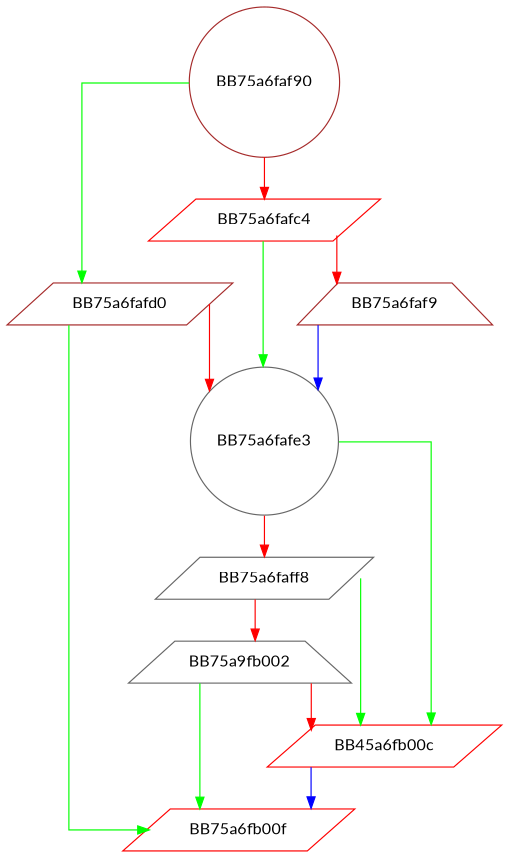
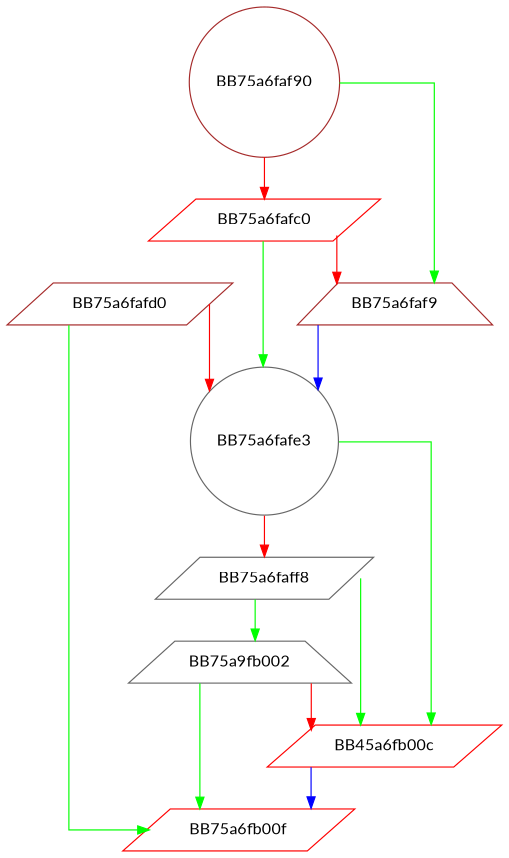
edge "BB75a6faf90" -> "BB75a6fafd0": now "BB75a6faf90" -> "BB75a6faf9"
node "BB75a6fafc4": label "BB75a6fafc4" -> "BB75a6fafc0"
edge "BB75a6faff8" -> "BB75a9fb002": color red -> green
